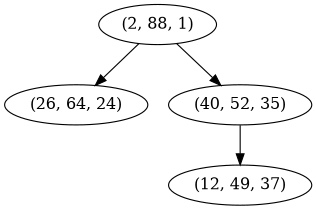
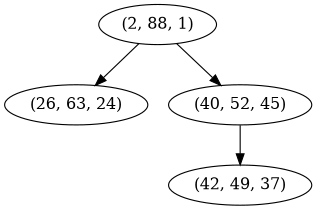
node "(26, 64, 24)": label "(26, 64, 24)" -> "(26, 63, 24)"
node "(40, 52, 35)": label "(40, 52, 35)" -> "(40, 52, 45)"
node "(12, 49, 37)": label "(12, 49, 37)" -> "(42, 49, 37)"
